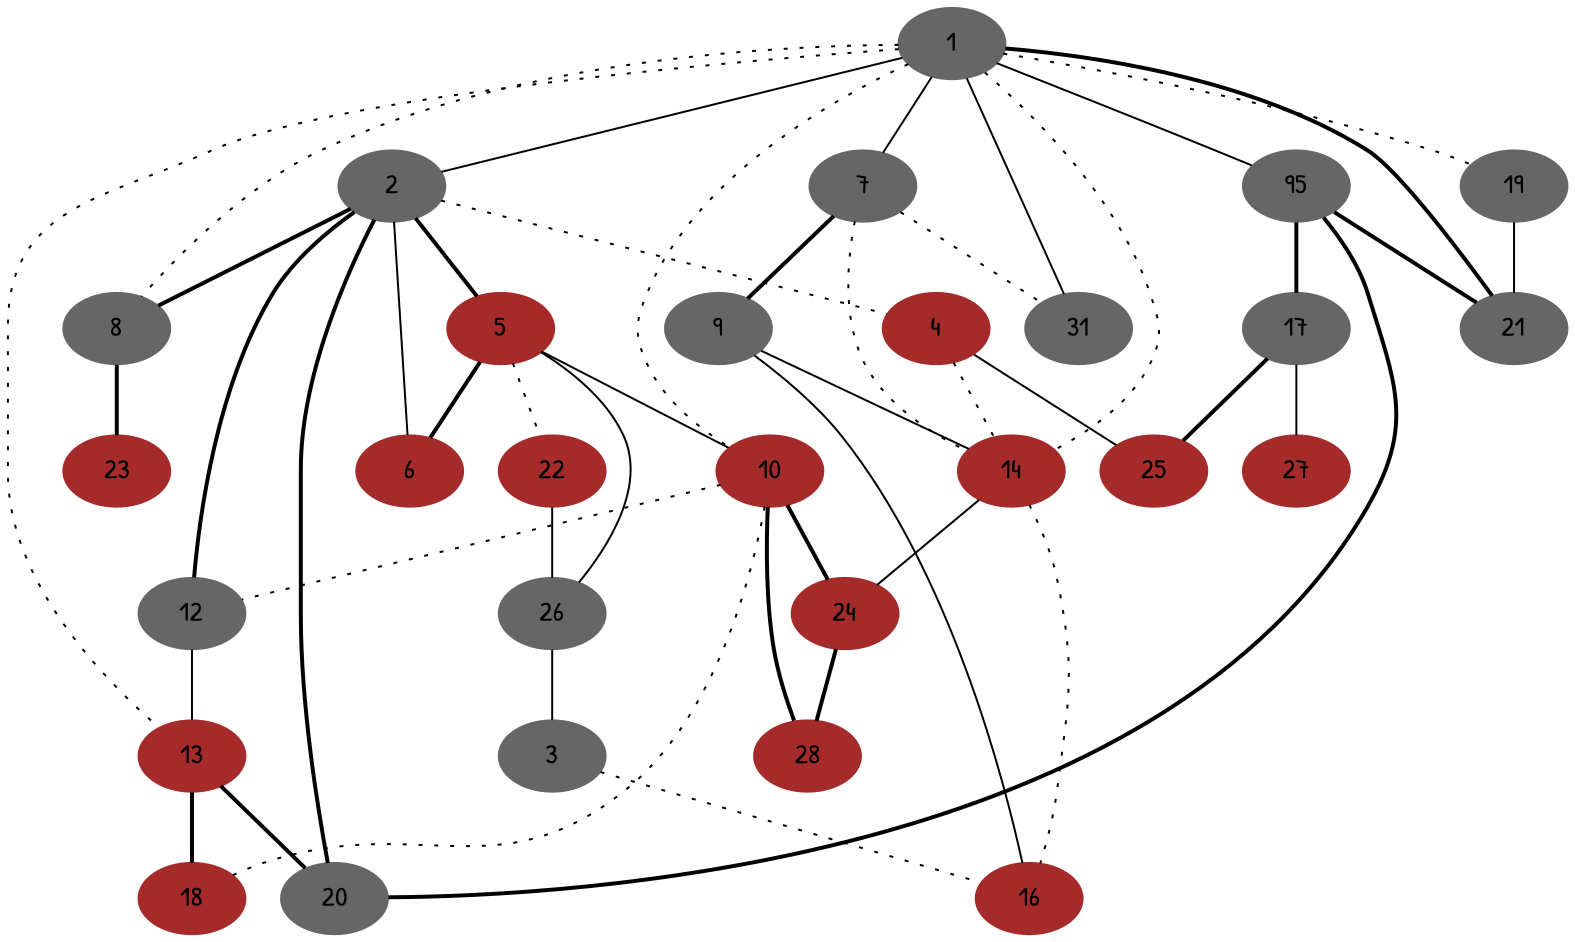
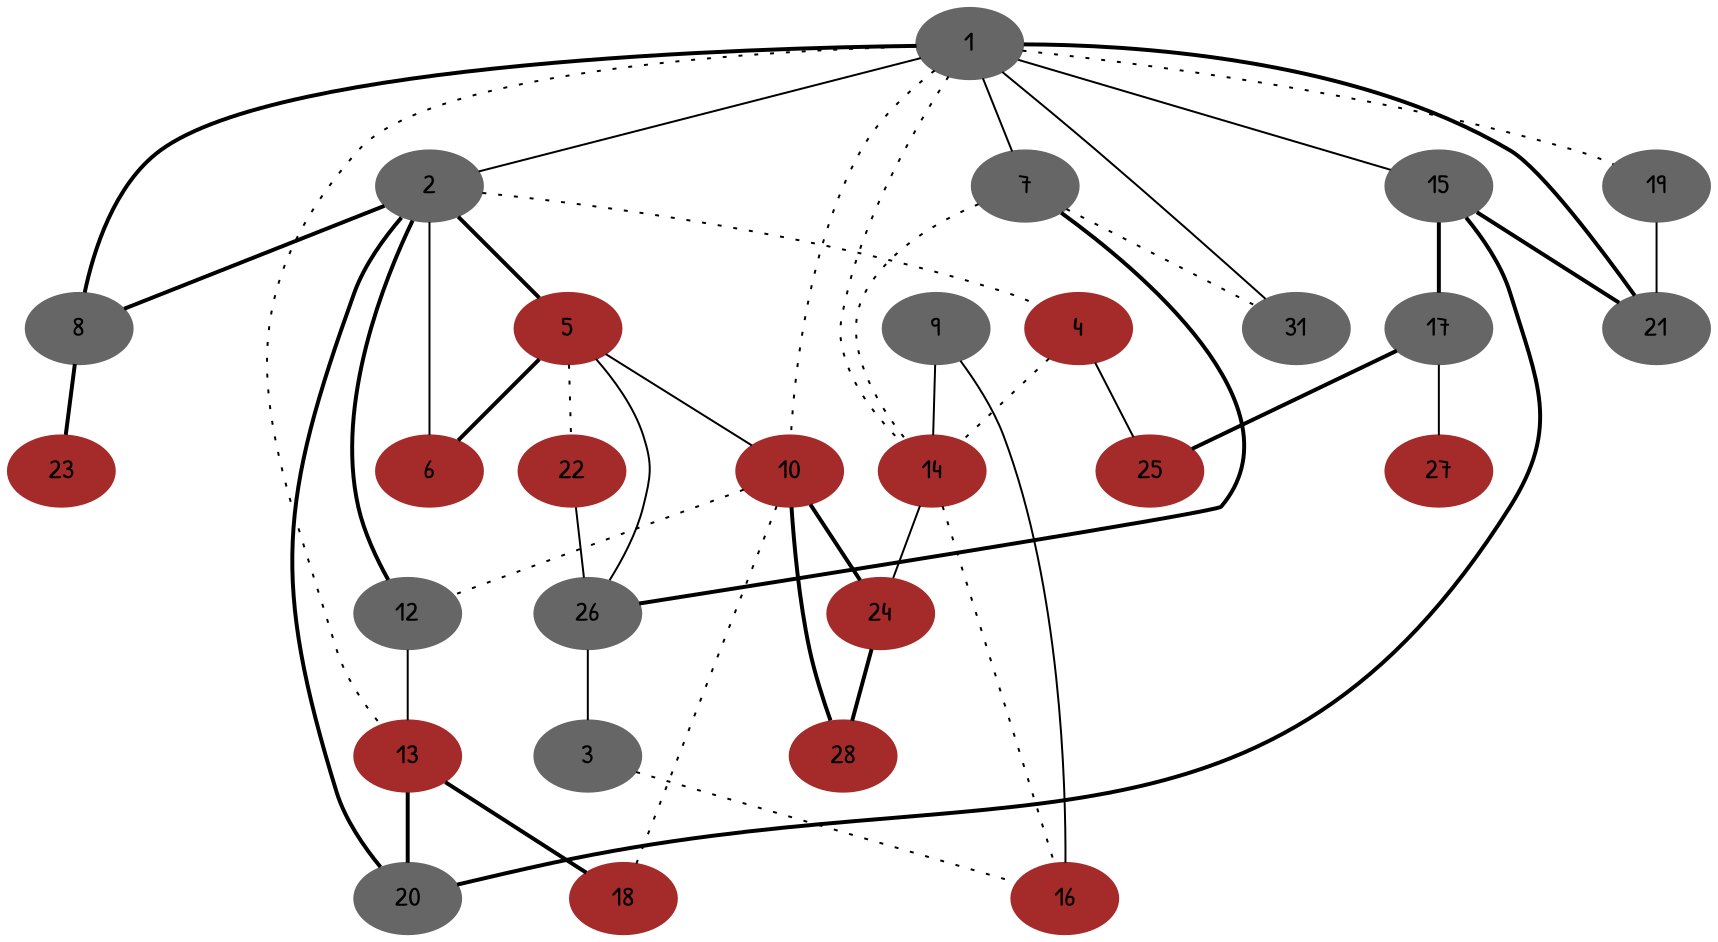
edge "1" -- "8": style dotted -> bold
node "95": label "95" -> "15"
edge "7" -- "9": now "7" -- "26"
